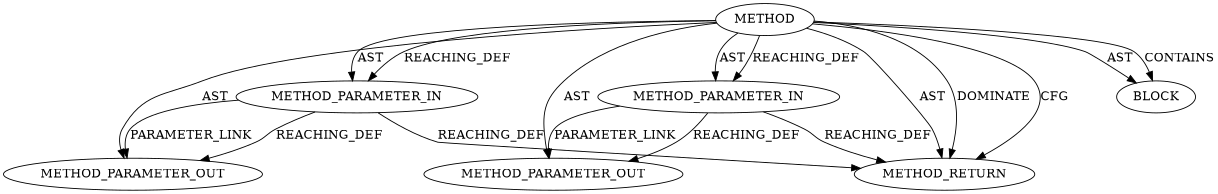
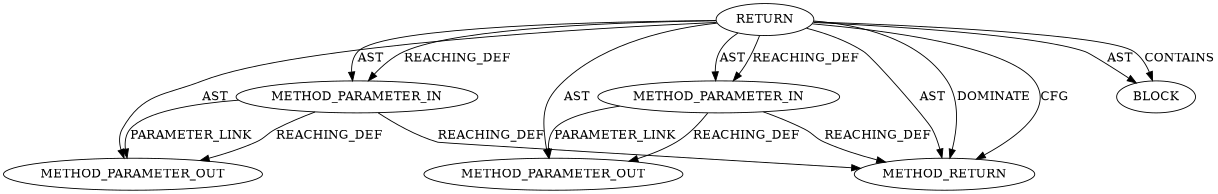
node "METHOD": label "METHOD" -> "RETURN"
